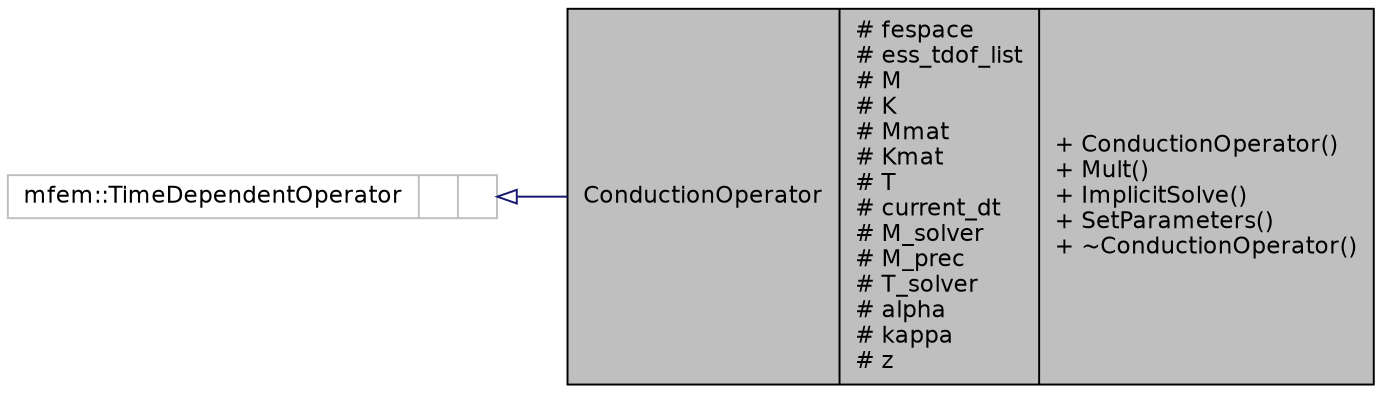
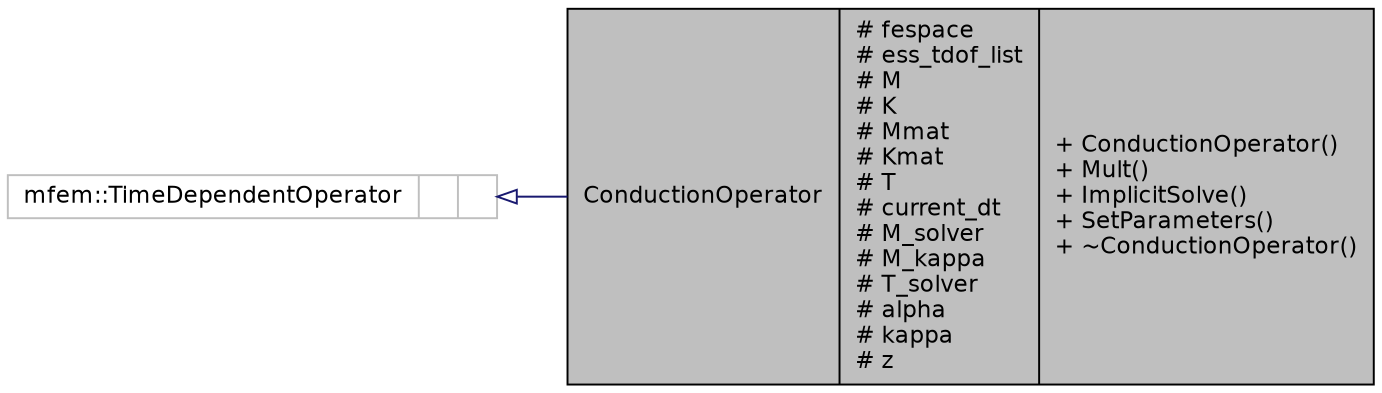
node "ConductionOperator": text "# M_prec" -> "# M_kappa"
